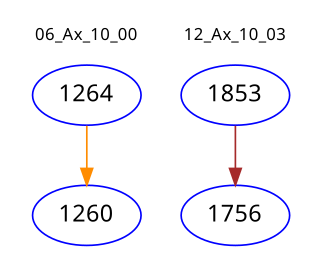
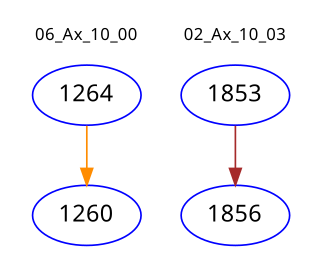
cluster "12_Ax_10_03": label "12_Ax_10_03" -> "02_Ax_10_03"
node "1756": label "1756" -> "1856"
